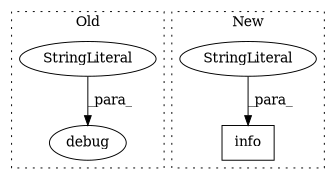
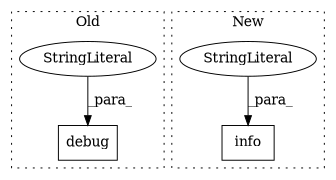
node "debug": shape ellipse -> box
